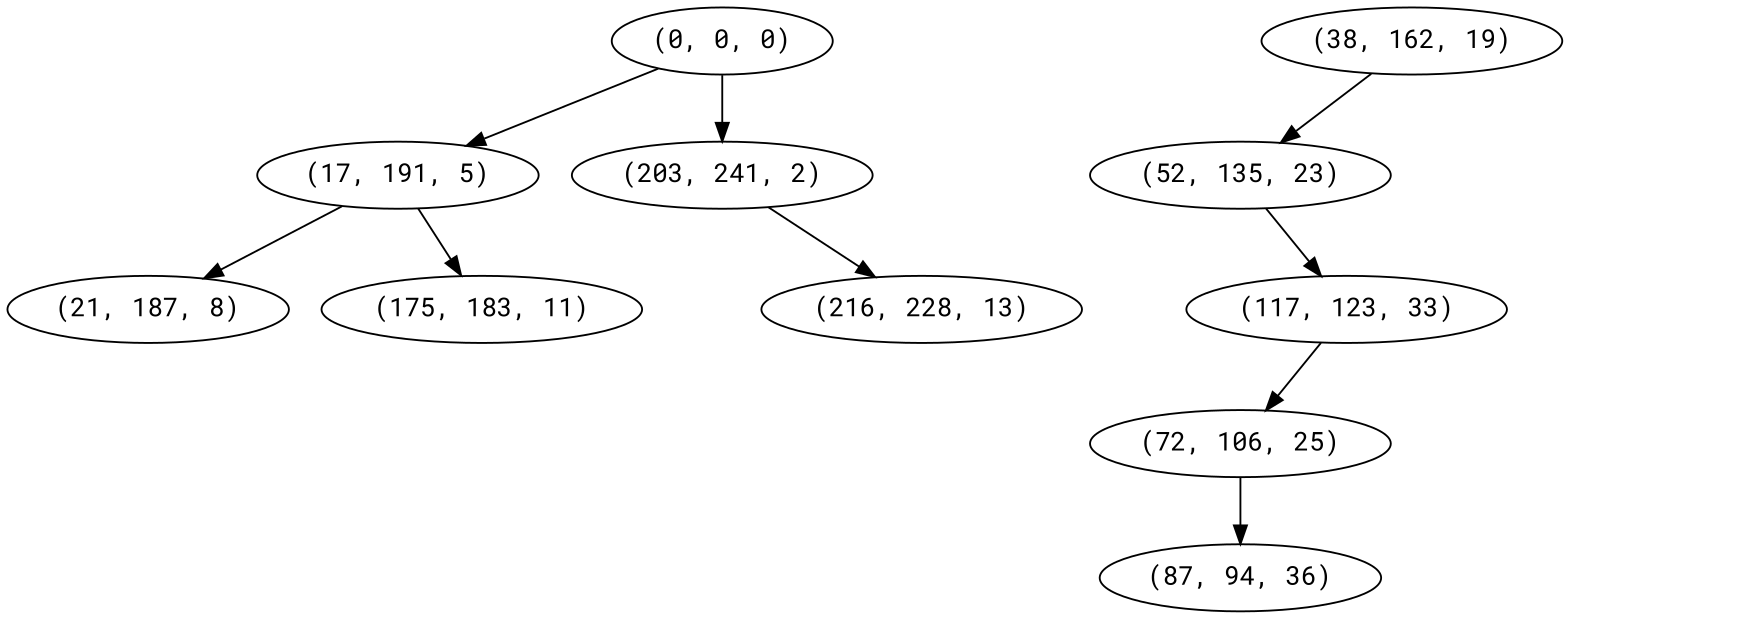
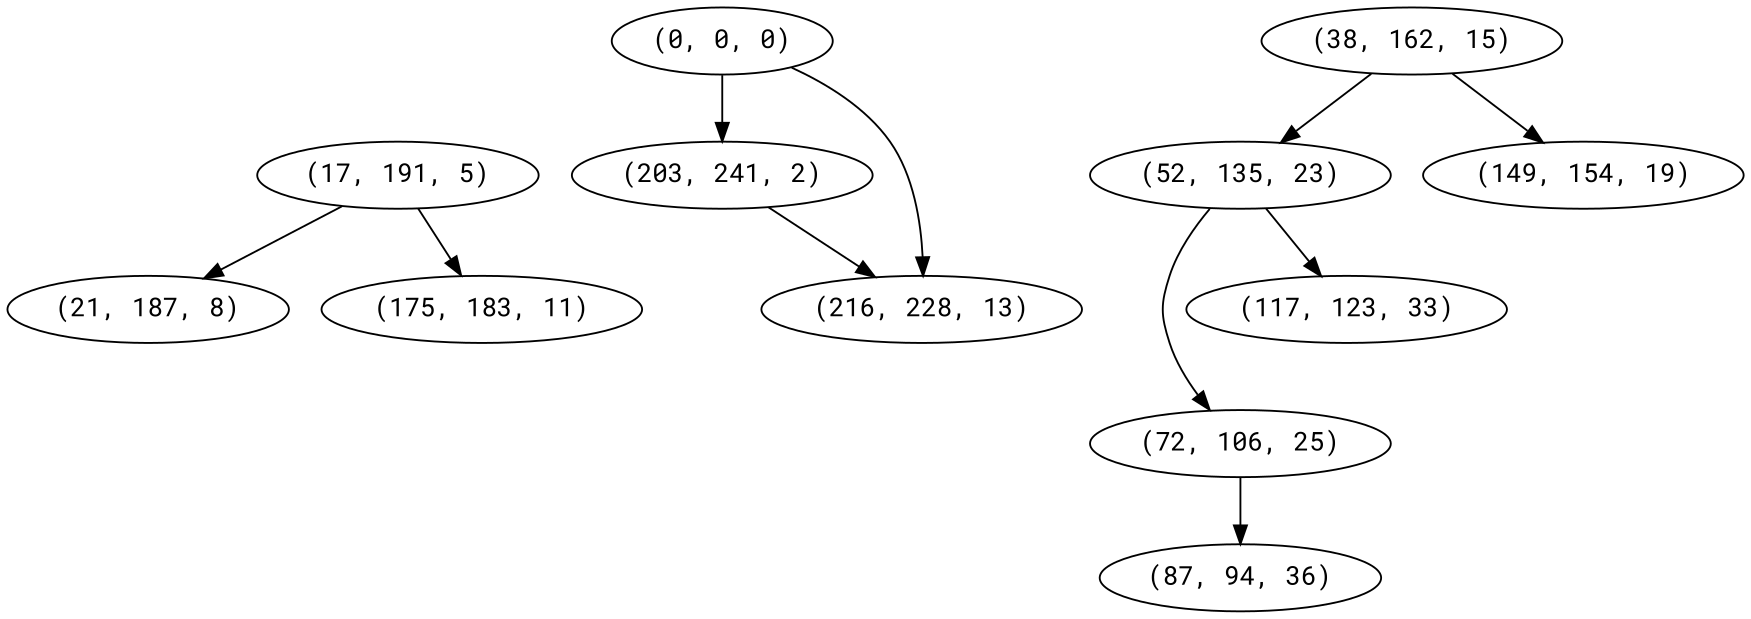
node "(38, 162, 19)": label "(38, 162, 19)" -> "(38, 162, 15)"
edge "(0, 0, 0)" -> "(17, 191, 5)": now "(0, 0, 0)" -> "(216, 228, 13)"
node "(149, 154, 19)": added
edge "(117, 123, 33)" -> "(72, 106, 25)": now "(52, 135, 23)" -> "(72, 106, 25)"
